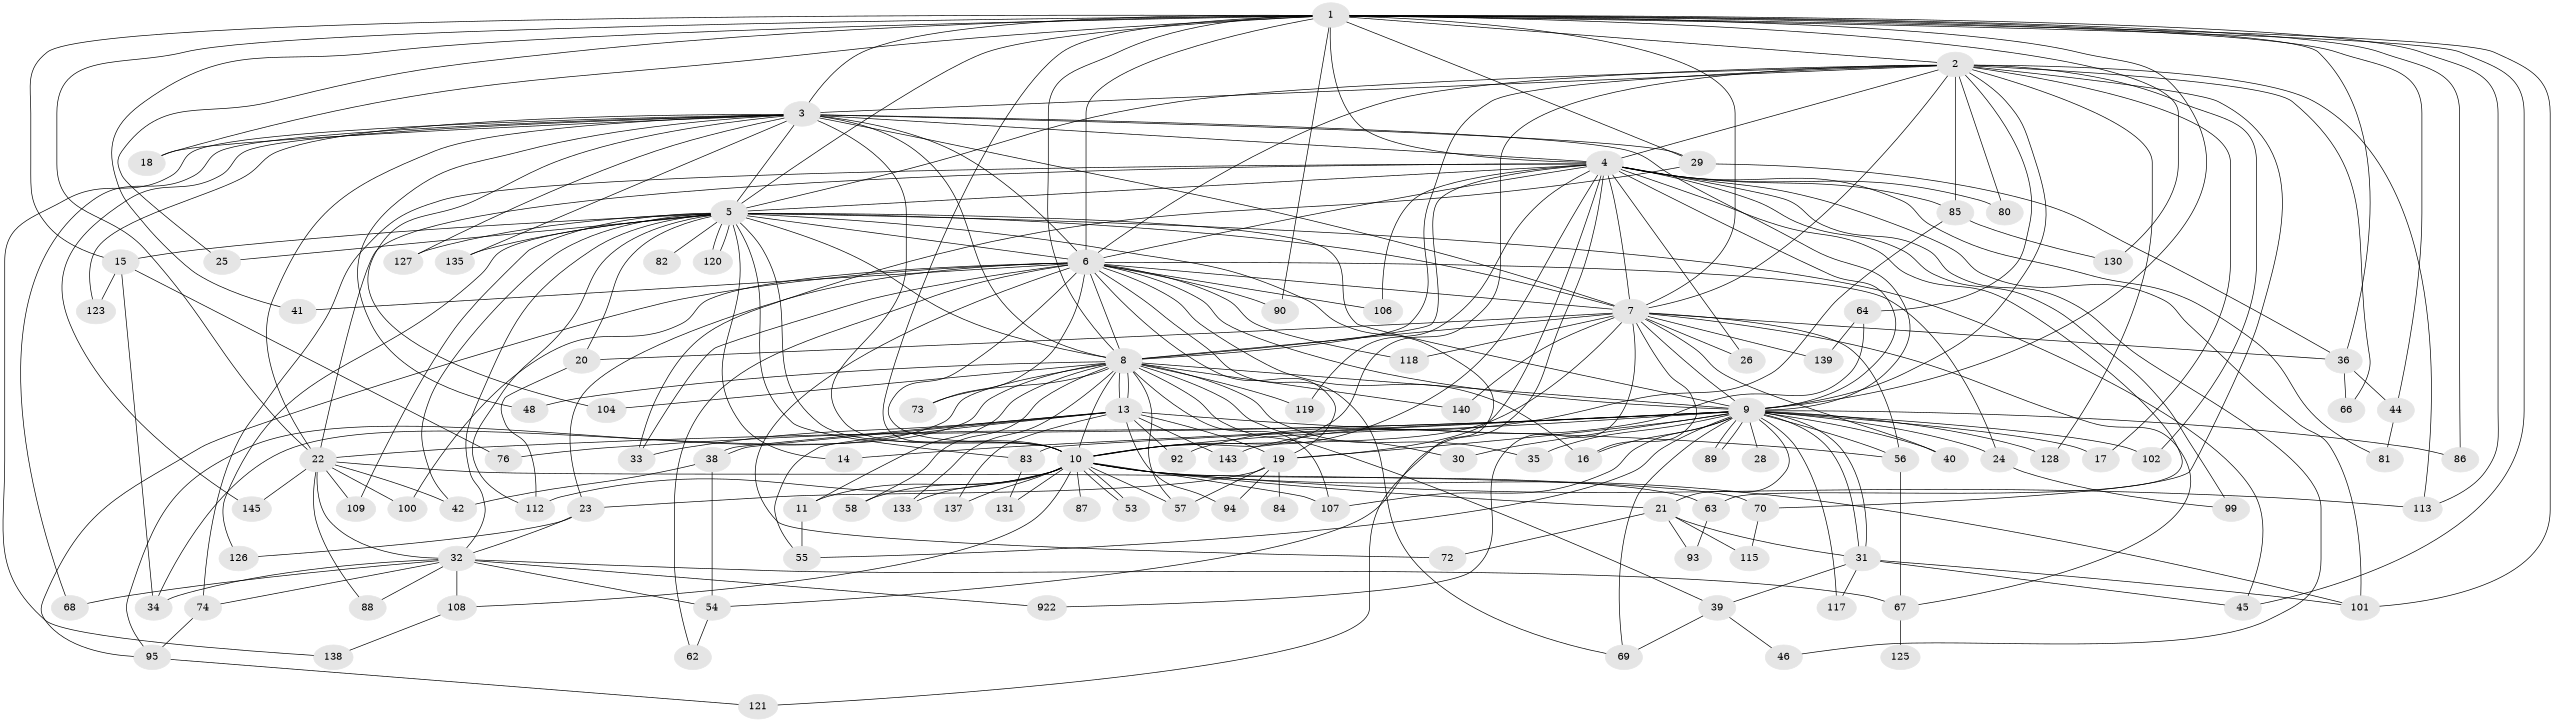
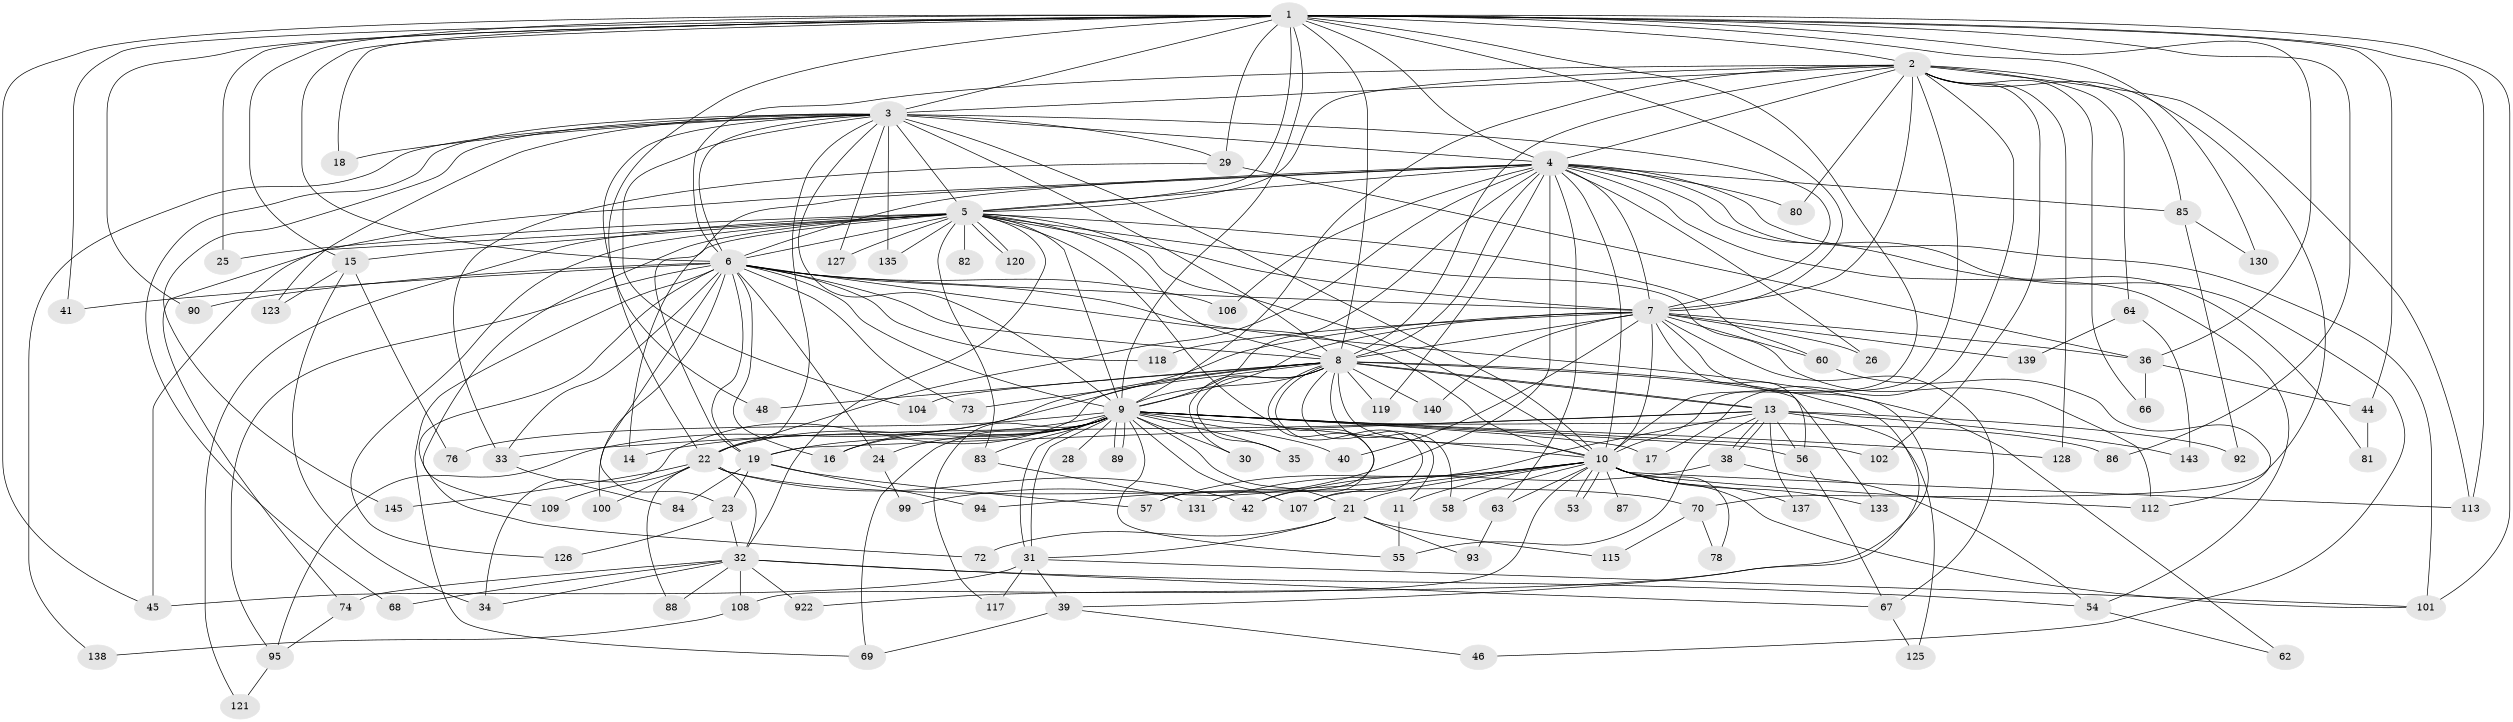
node "20": label "20" -> "60"
edge "33" -- "84": added
edge "13" -- "125": added
node "78": added
